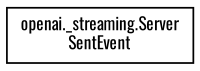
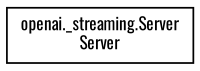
node "openai._streaming.Server SentEvent": label "openai._streaming.Server SentEvent" -> "openai._streaming.Server Server"
